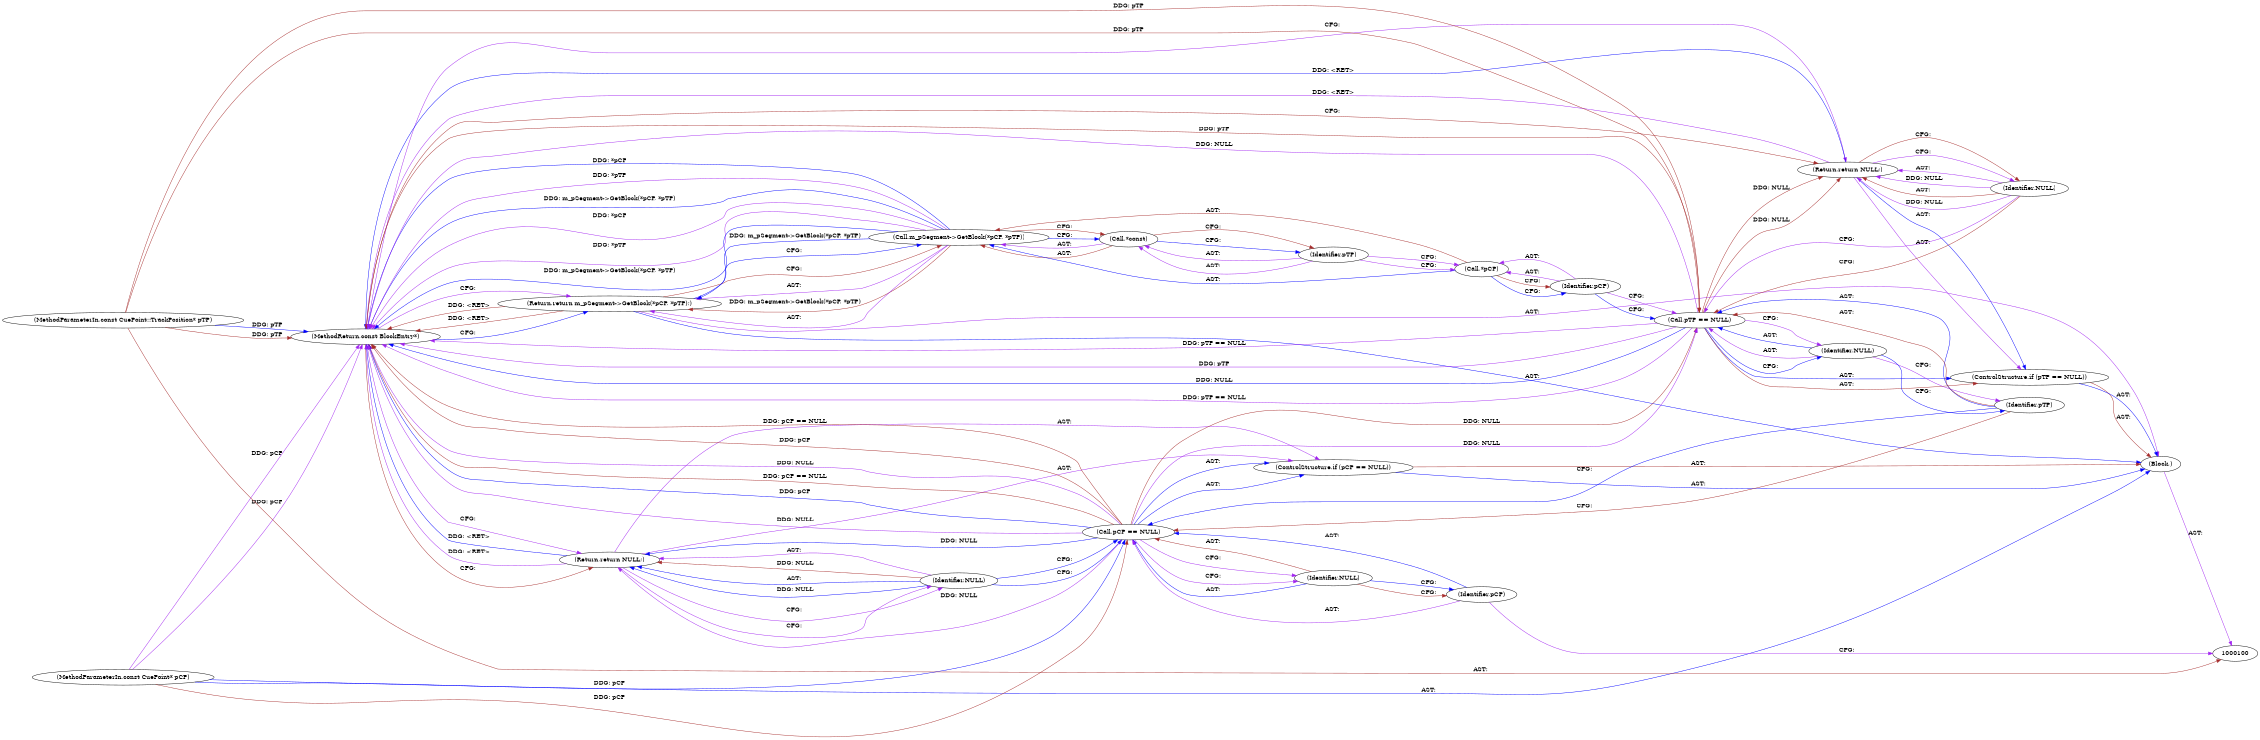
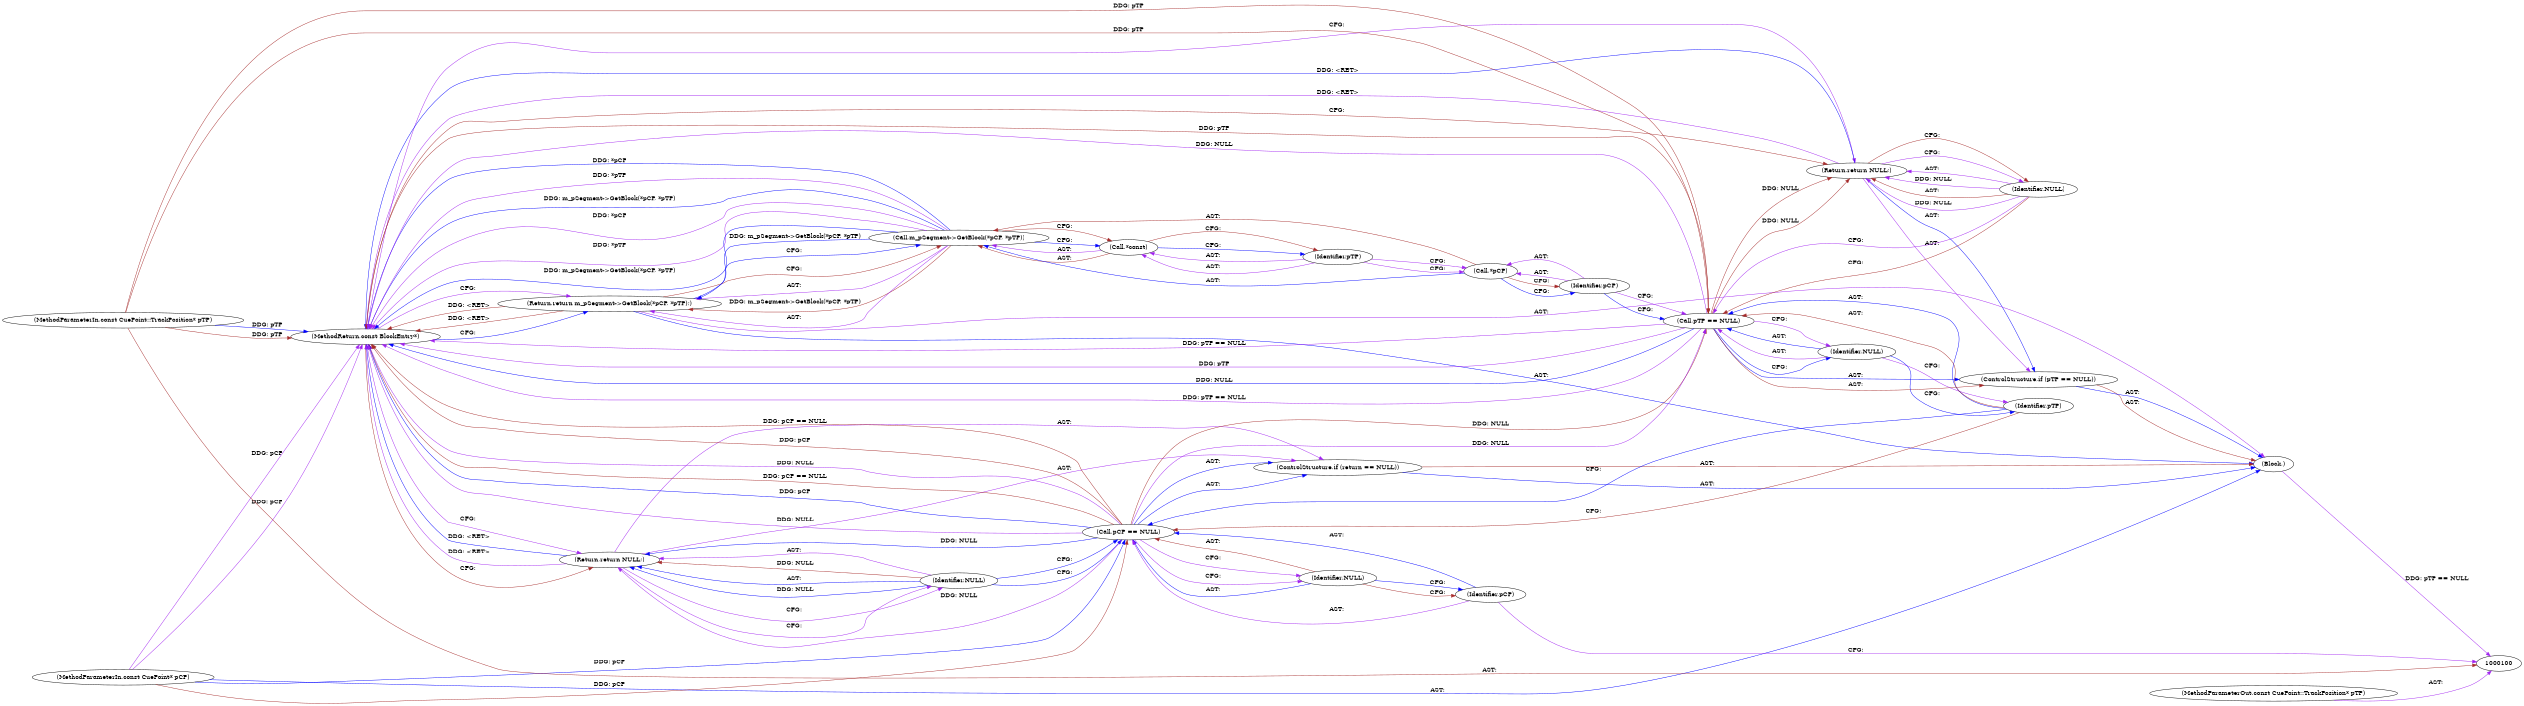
node "(ControlStructure,if (pCP == NULL))": label "(ControlStructure,if (pCP == NULL))" -> "(ControlStructure,if (return == NULL))"
edge "(Block,)" -> "1000100": label "AST: " -> "DDG: pTP == NULL"
node "(MethodParameterOut,const CuePoint::TrackPosition* pTP)": added
